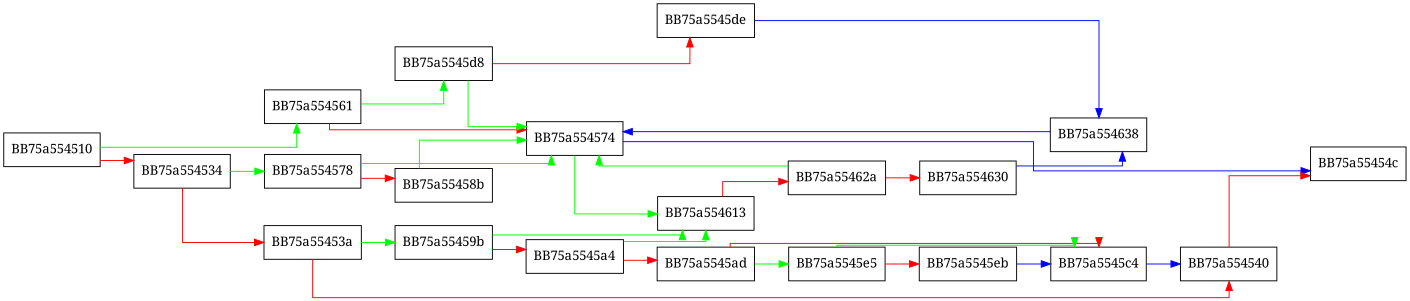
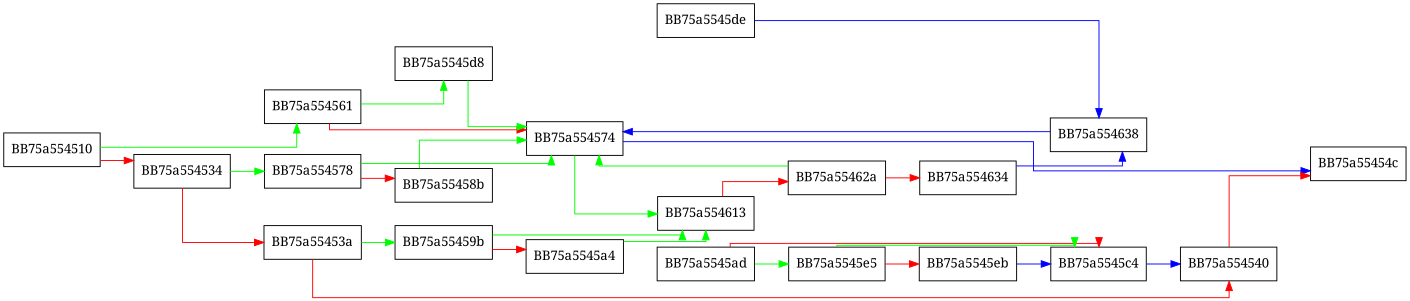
edge "BB75a5545d8" -> "BB75a5545de": removed
node "BB75a554630": label "BB75a554630" -> "BB75a554634"
edge "BB75a5545a4" -> "BB75a5545ad": removed
